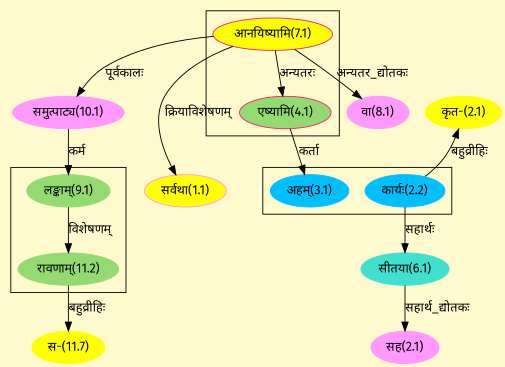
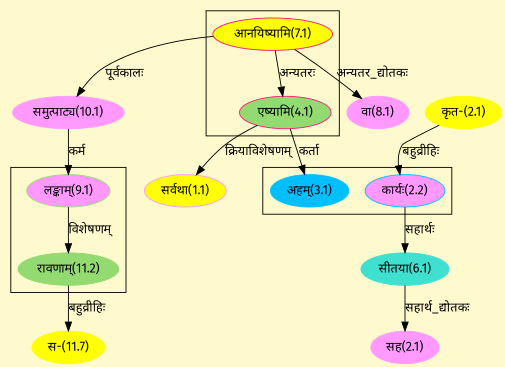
edge "आनयिष्यामि(7.1)" -> "सर्वथा(1.1)": now "एष्यामि(4.1)" -> "सर्वथा(1.1)"
edge "कार्यः(2.2)" -> "कृत-(2.1)": reversed
node "लङ्काम्(9.1)": fillcolor #93db70 -> #ff99ff
node "कार्यः(2.2)": fillcolor #00bfff -> #ff99ff
